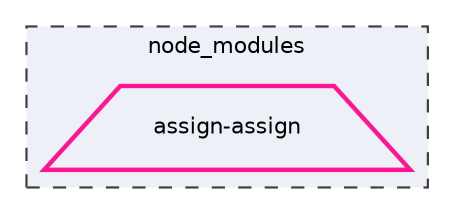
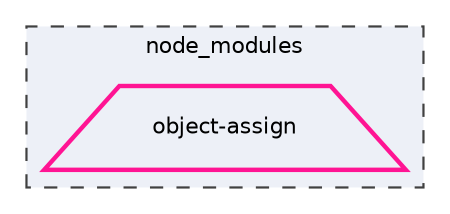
node "assign-assign": label "assign-assign" -> "object-assign"
